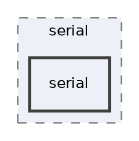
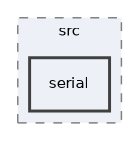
cluster "serial": label "serial" -> "src"
